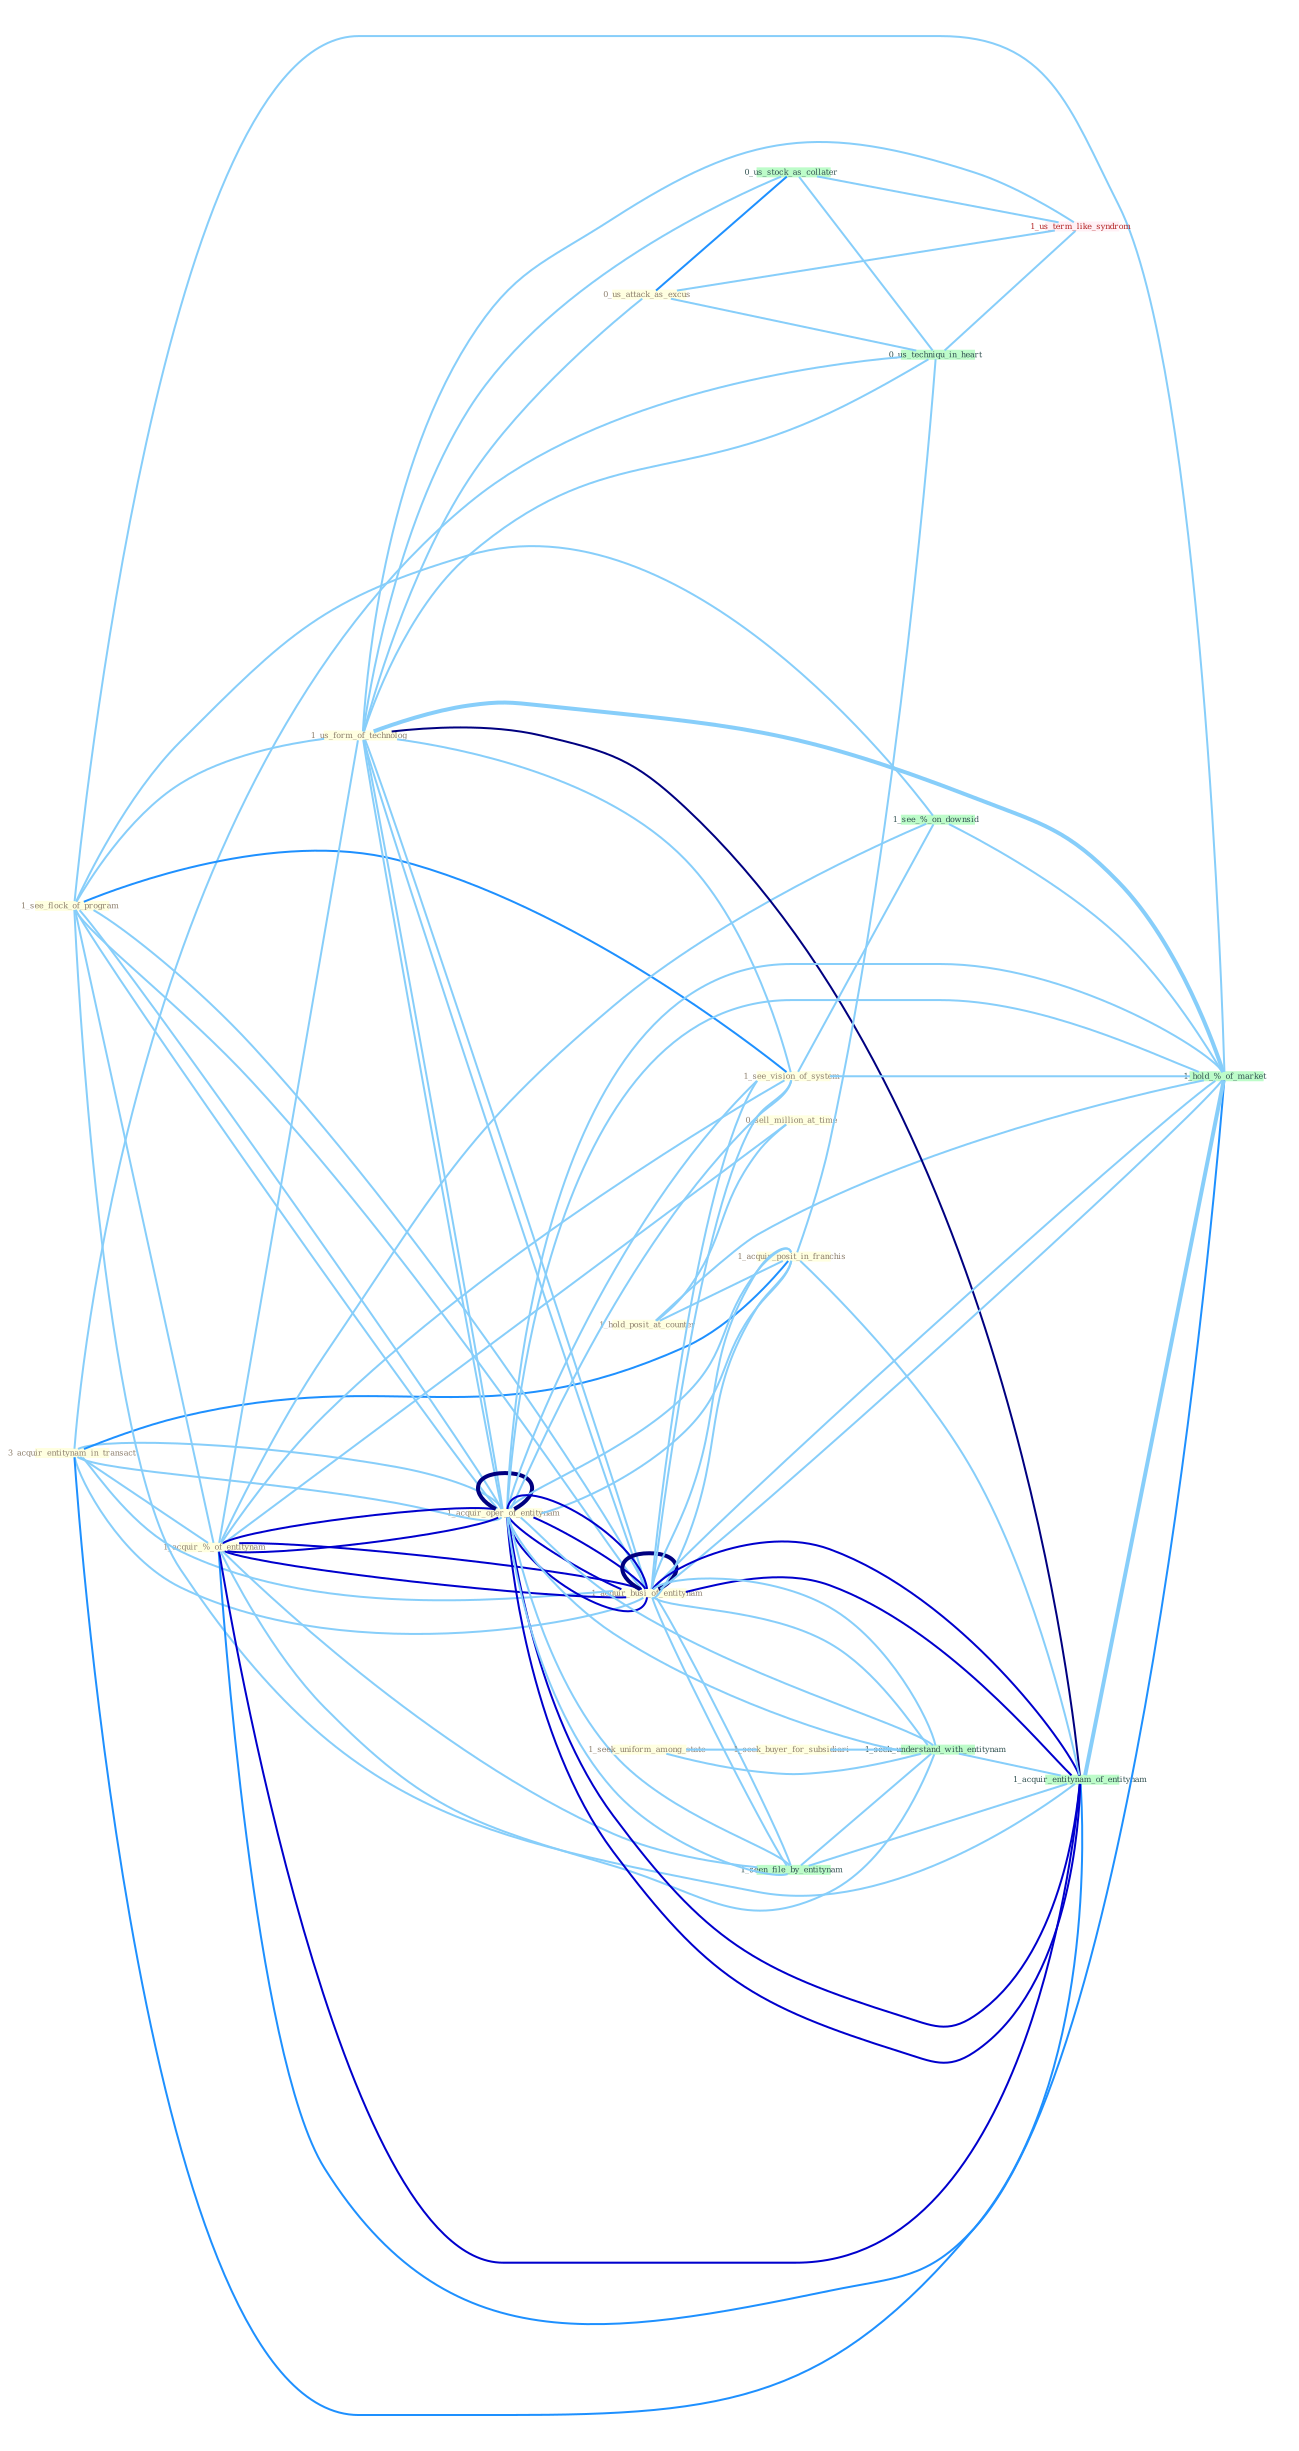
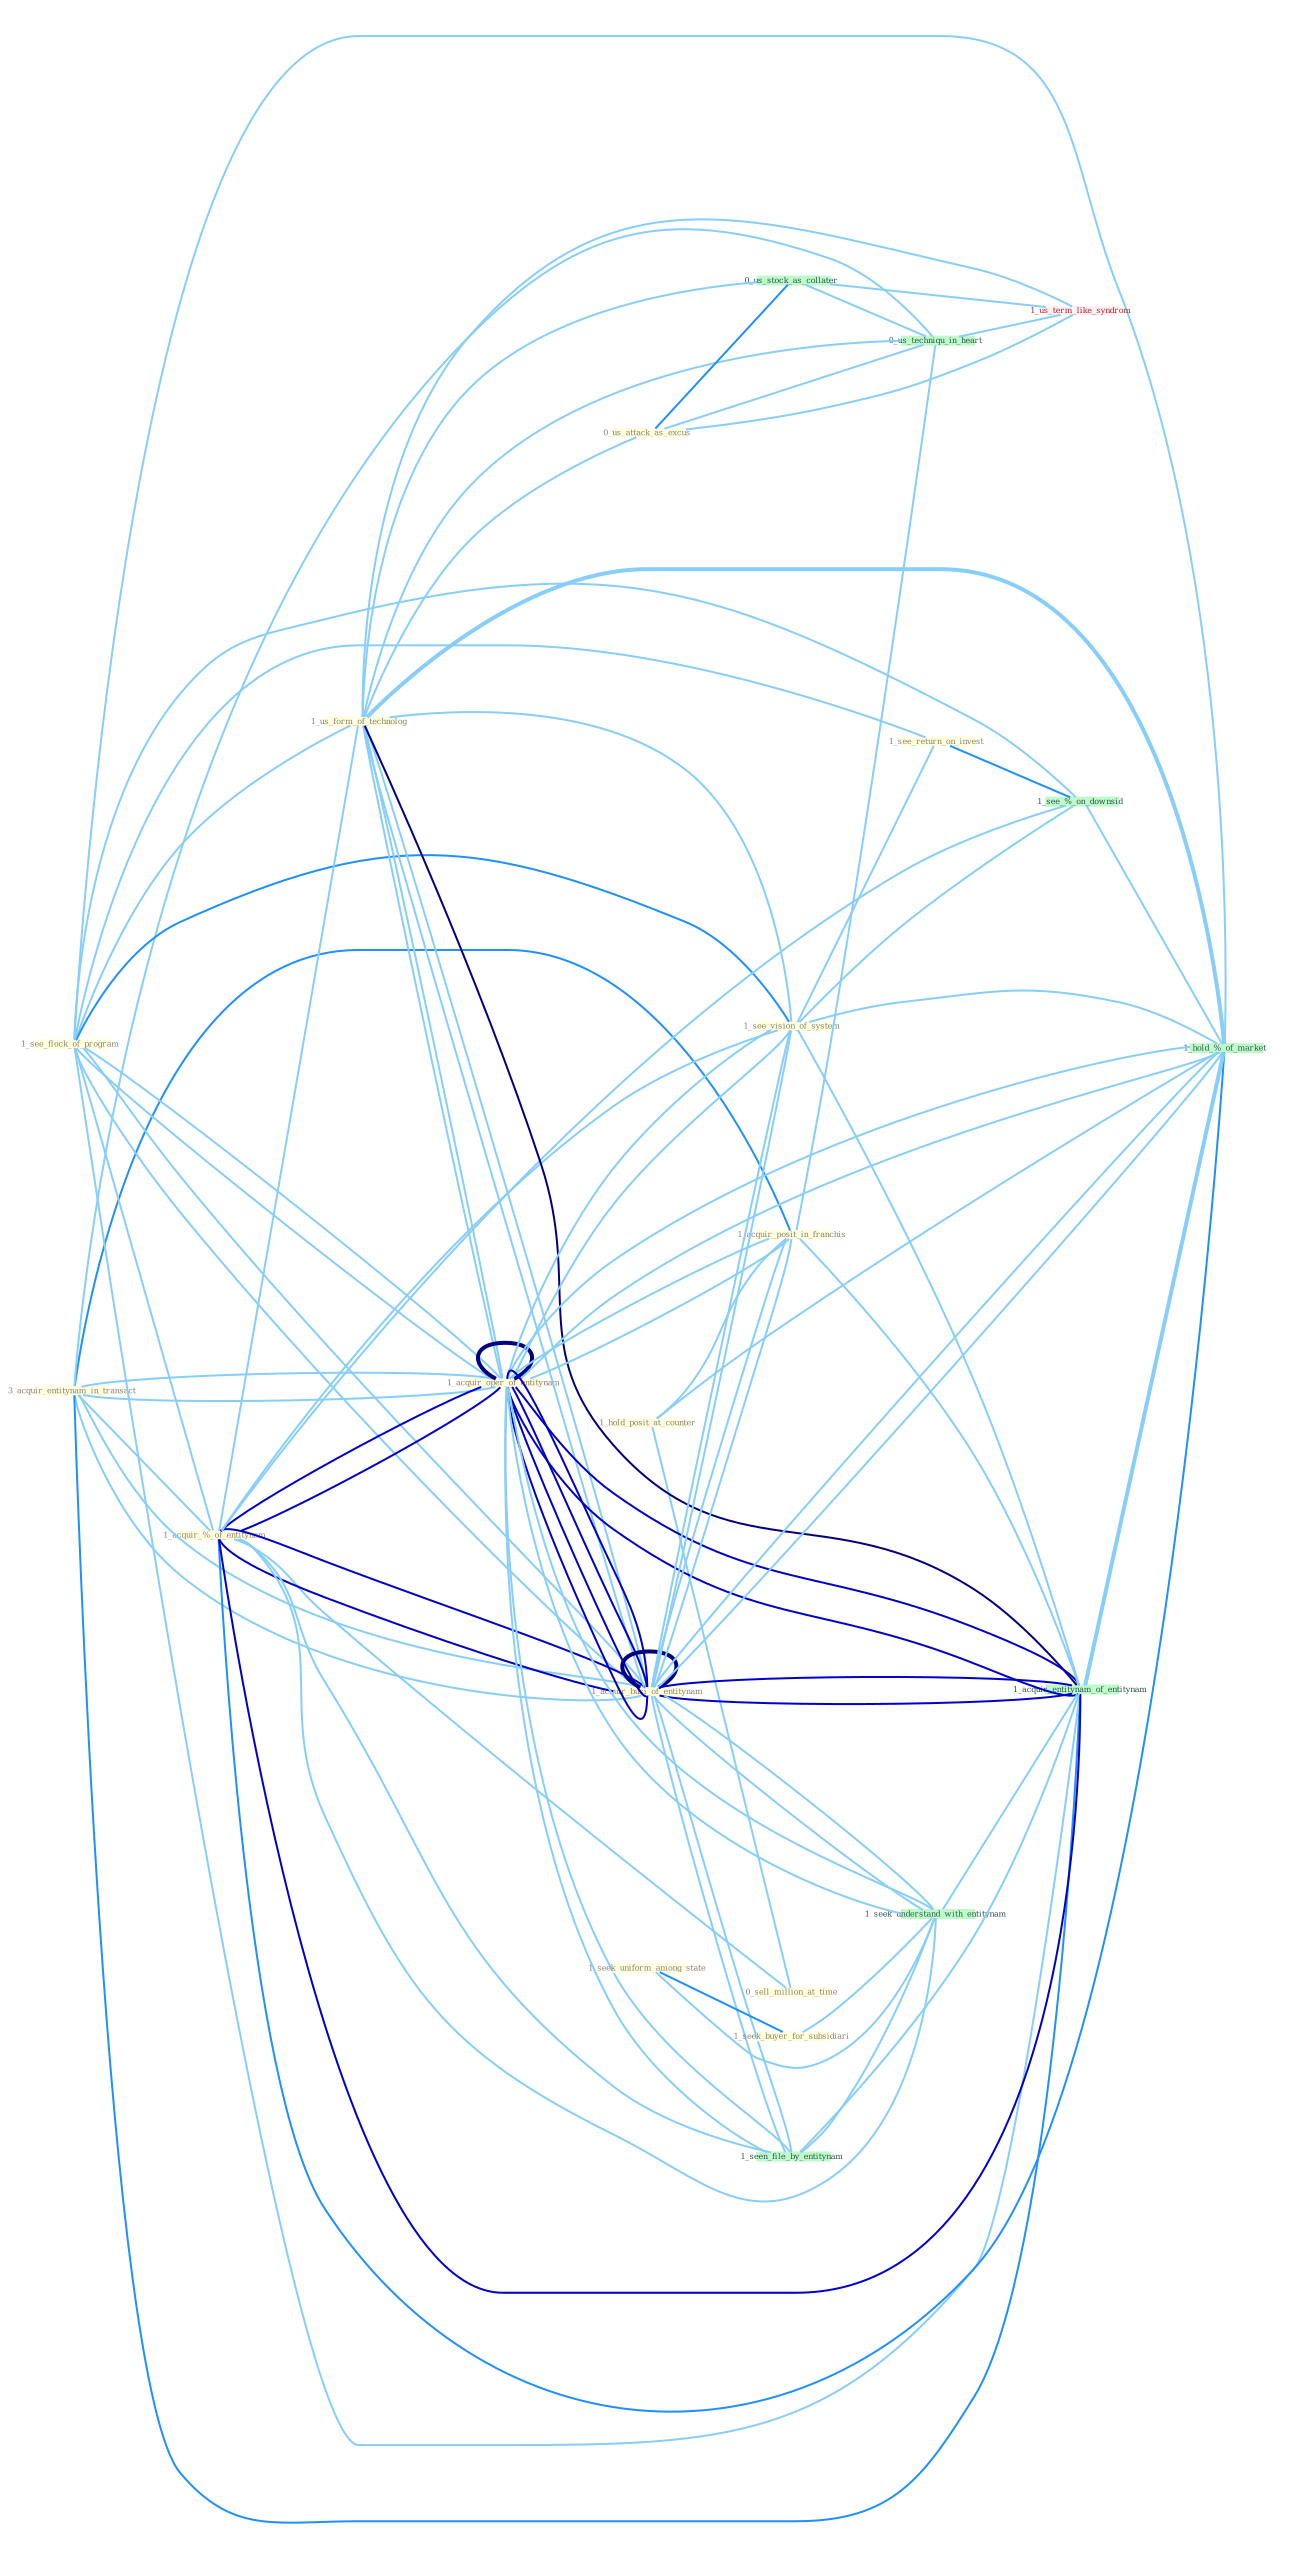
node "1_see_return_on_invest": added
edge "1_see_vision_of_system" -- "1_acquir_entitynam_of_entitynam": added
edge "1_seek_uniform_among_state" -- "1_seek_buyer_for_subsidiari": color #87cefa -> #1e90ff
